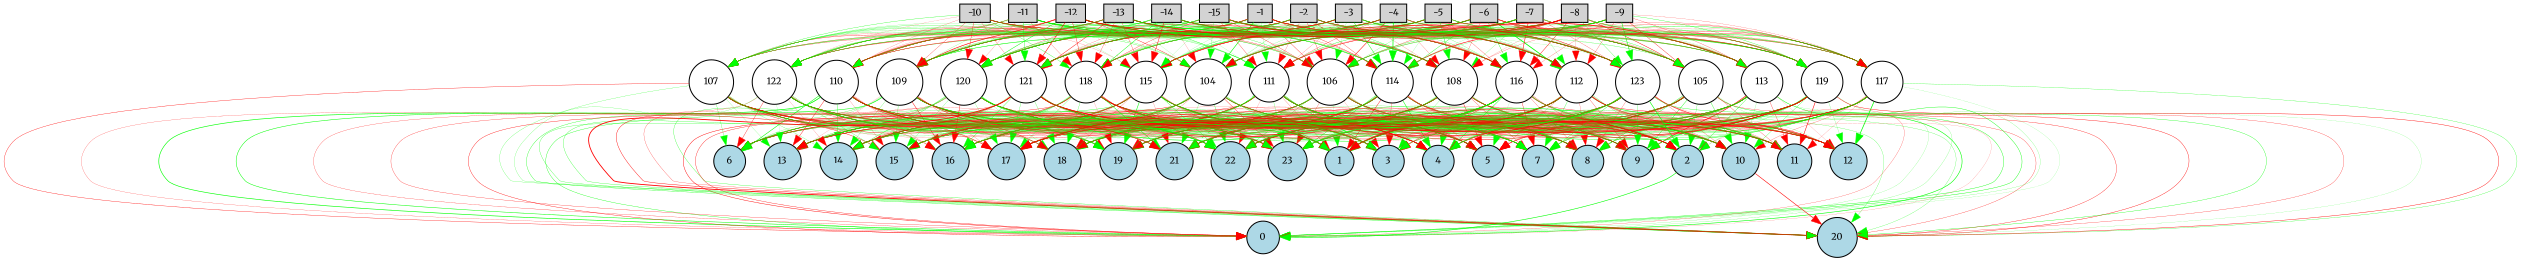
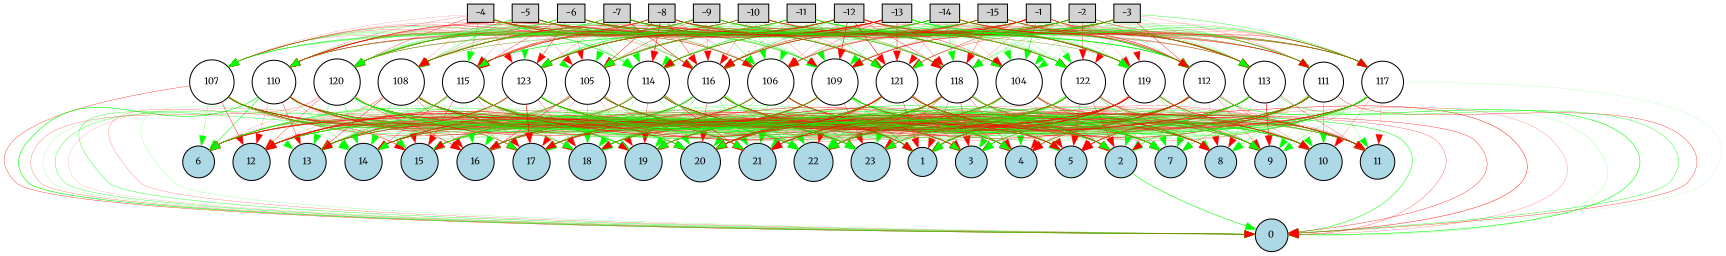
edge "121" -> "23": color red -> green
edge "10" -> "20": now "111" -> "20"
